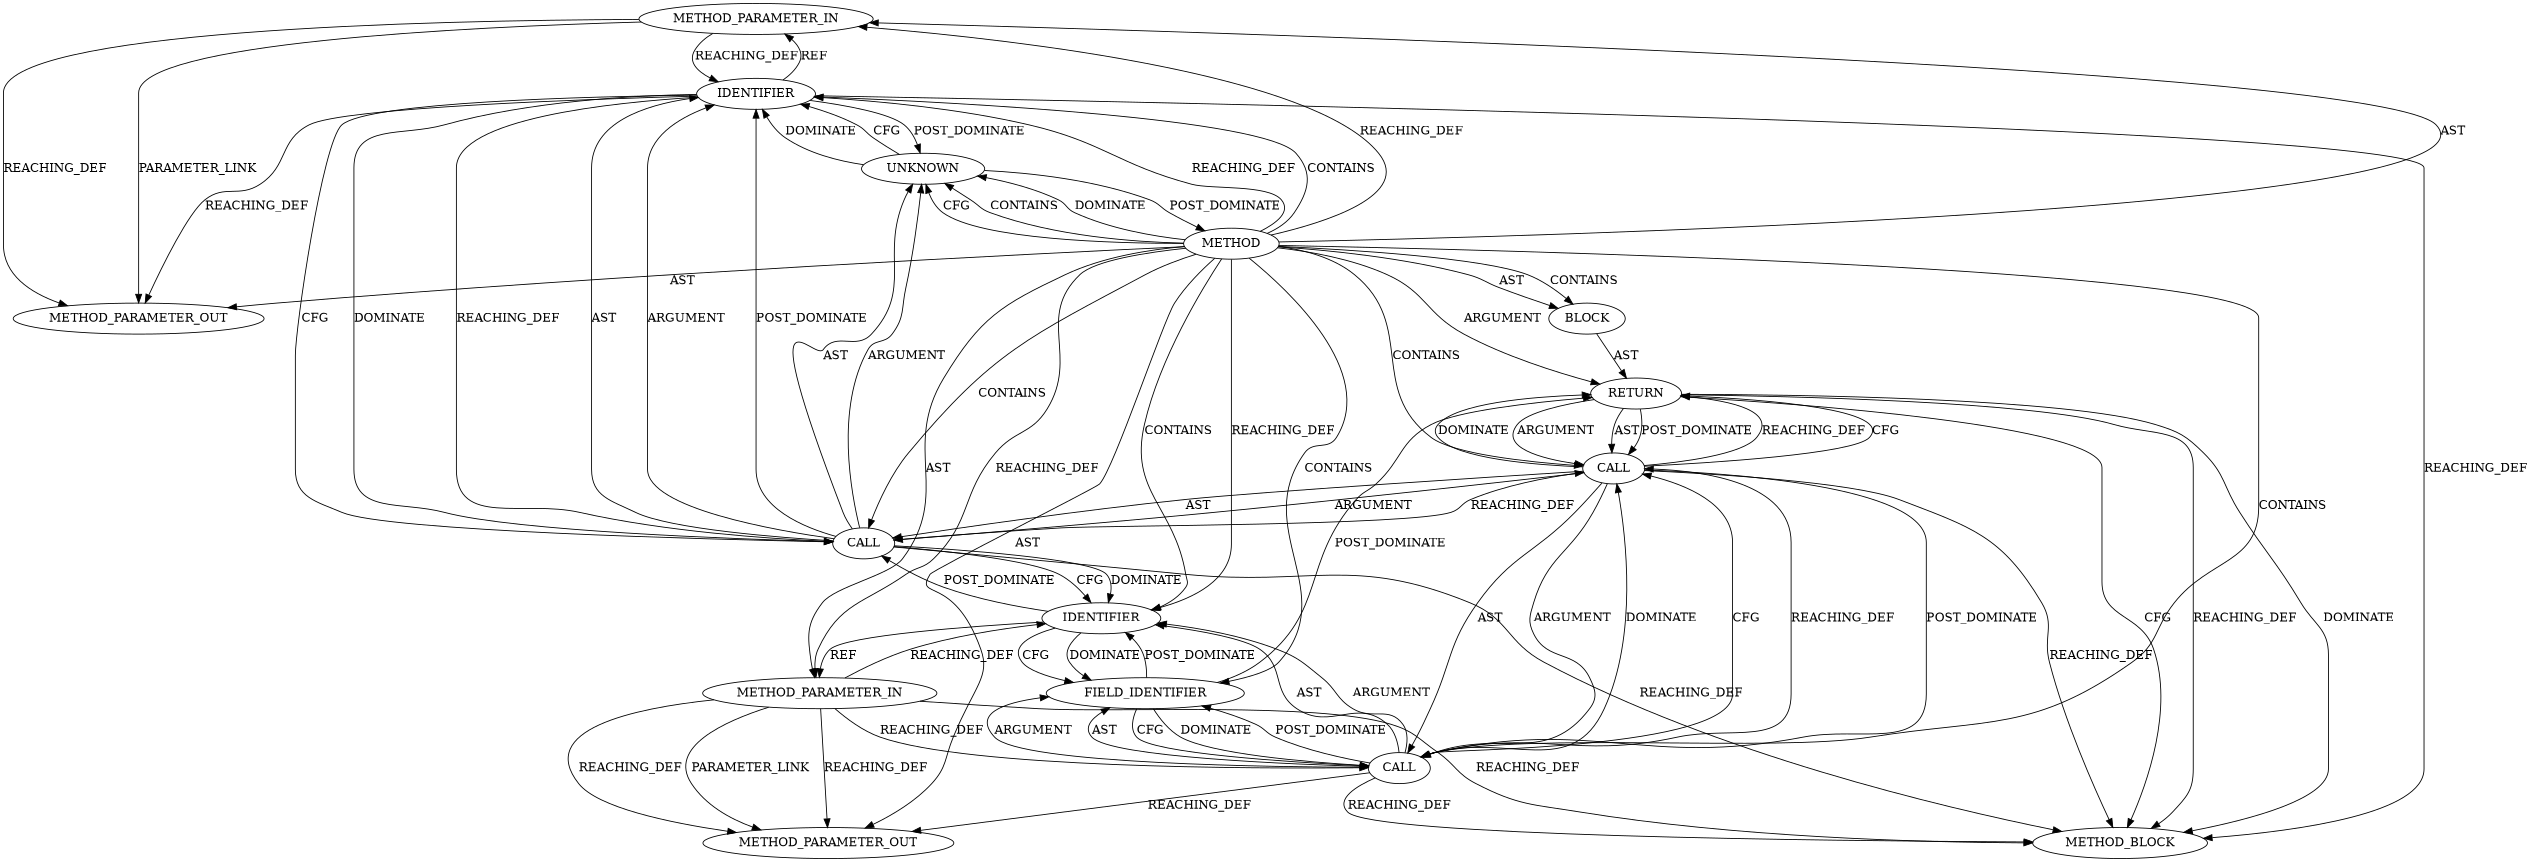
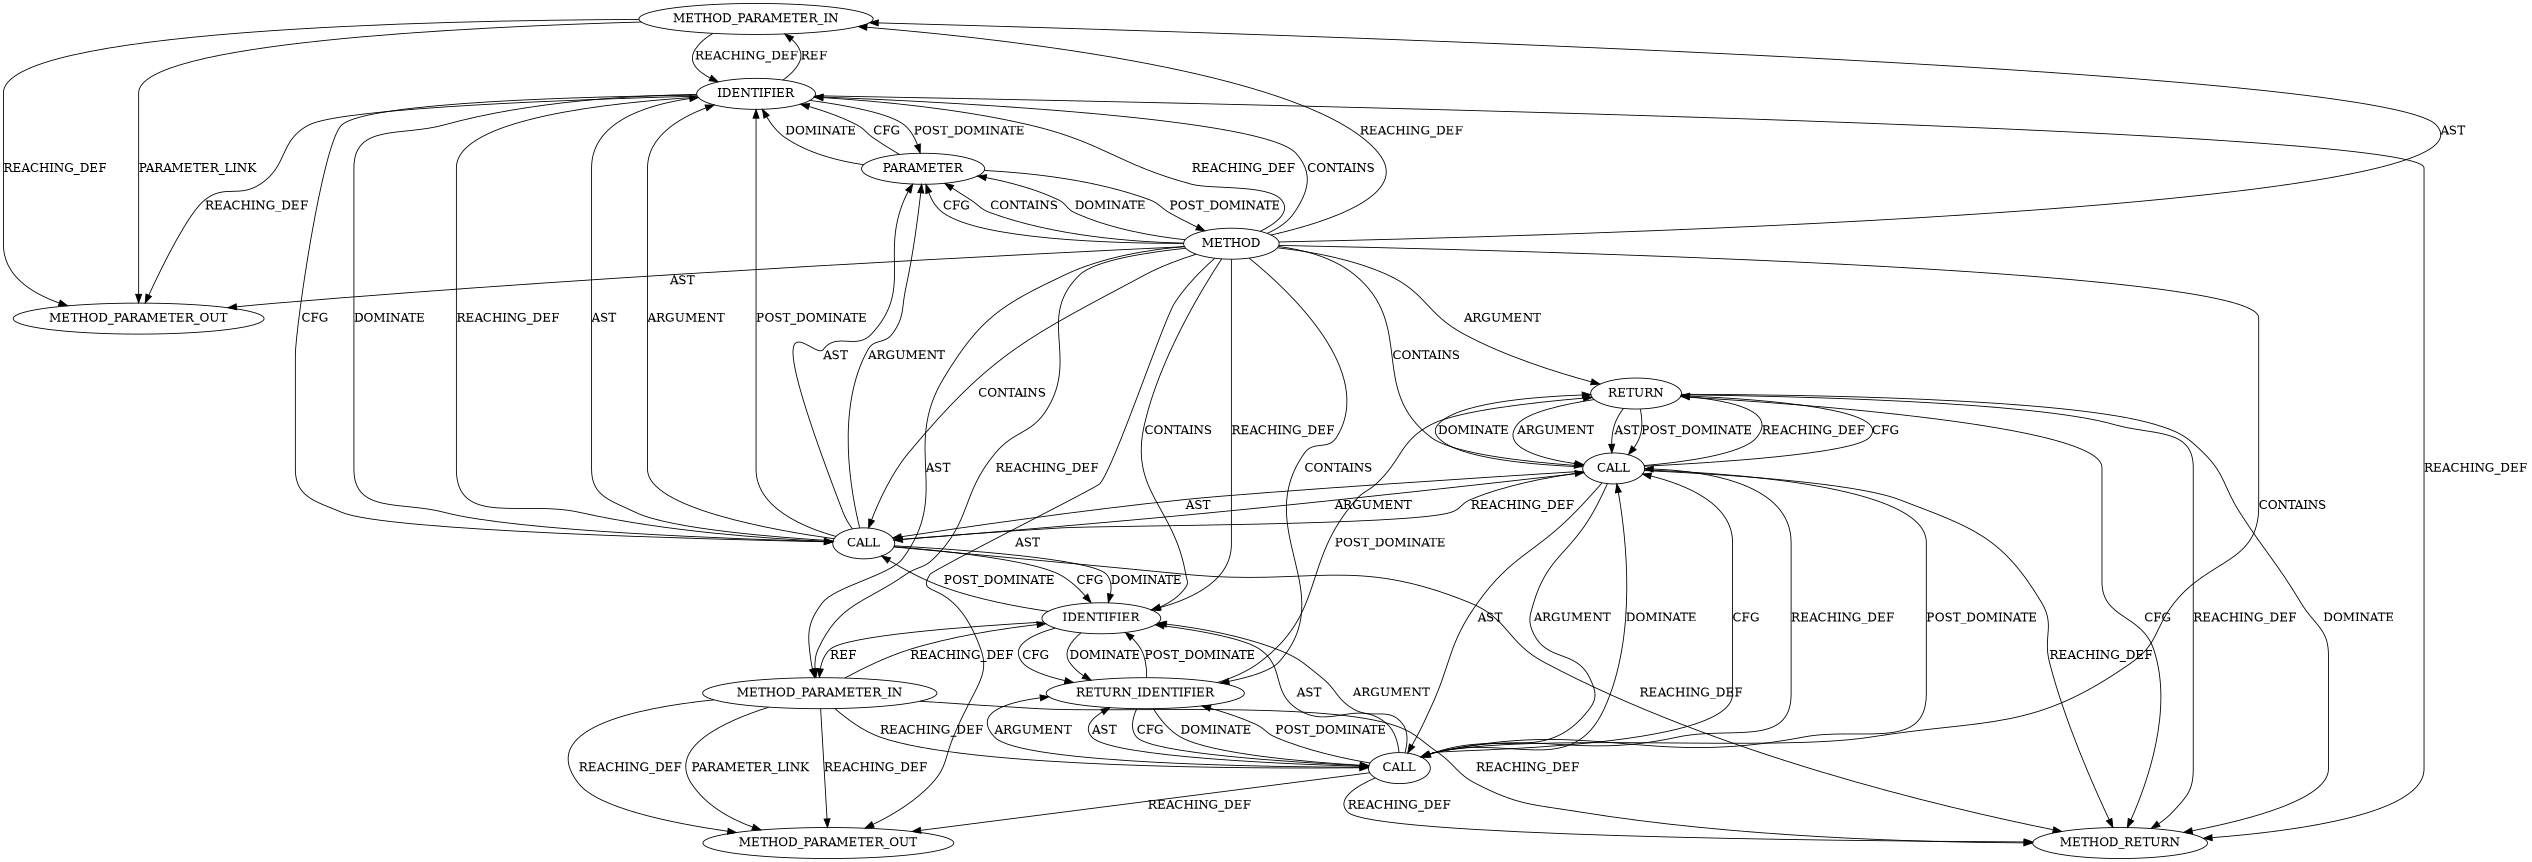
node "UNKNOWN": label "UNKNOWN" -> "PARAMETER"
node "BLOCK": removed
node "FIELD_IDENTIFIER": label "FIELD_IDENTIFIER" -> "RETURN_IDENTIFIER"
node "METHOD_BLOCK": label "METHOD_BLOCK" -> "METHOD_RETURN"
